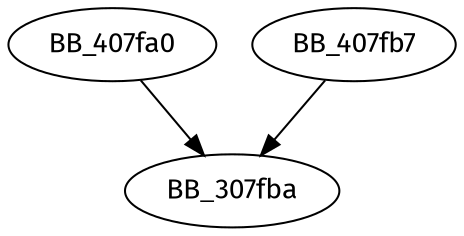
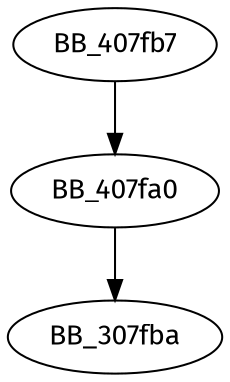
edge "BB_407fb7" -> "BB_307fba": now "BB_407fb7" -> "BB_407fa0"
